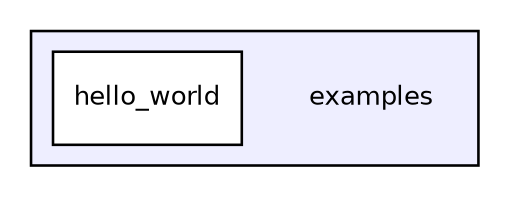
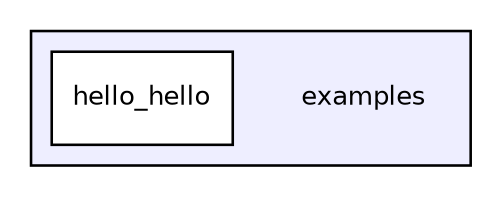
node "hello_world": label "hello_world" -> "hello_hello"
